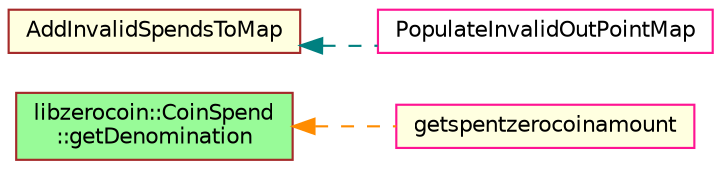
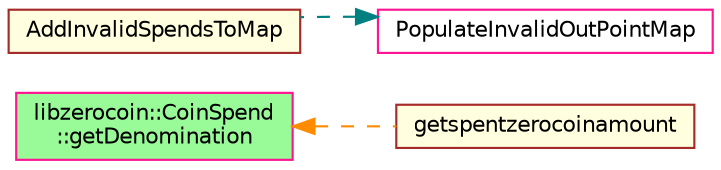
edge "PopulateInvalidOutPointMap" -> "AddInvalidSpendsToMap": reversed
node "libzerocoin::CoinSpend ::getDenomination": color brown -> deeppink
node "getspentzerocoinamount": color deeppink -> brown
